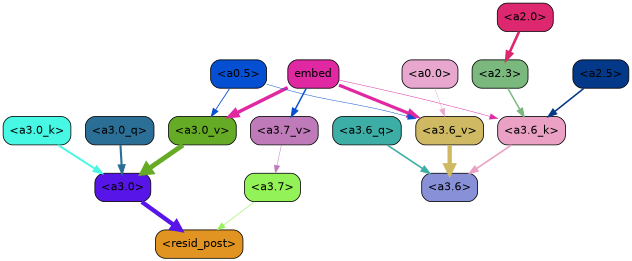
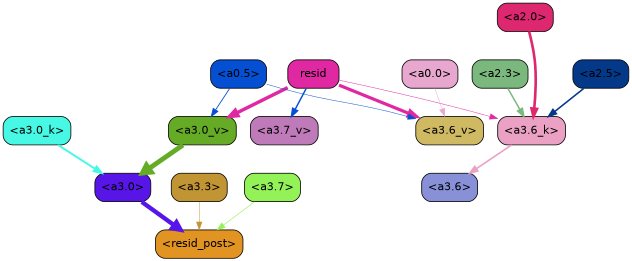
edge "<a2.0>" -> "<a2.3>": now "<a2.0>" -> "<a3.6_k>"
node "embed": label "embed" -> "resid"
node "<a3.0_q>": removed
node "<a3.6_q>": removed
edge "<a3.7_v>" -> "<a3.7>": removed
edge "<a3.6_v>" -> "<a3.6>": removed
node "<a3.3>": added
